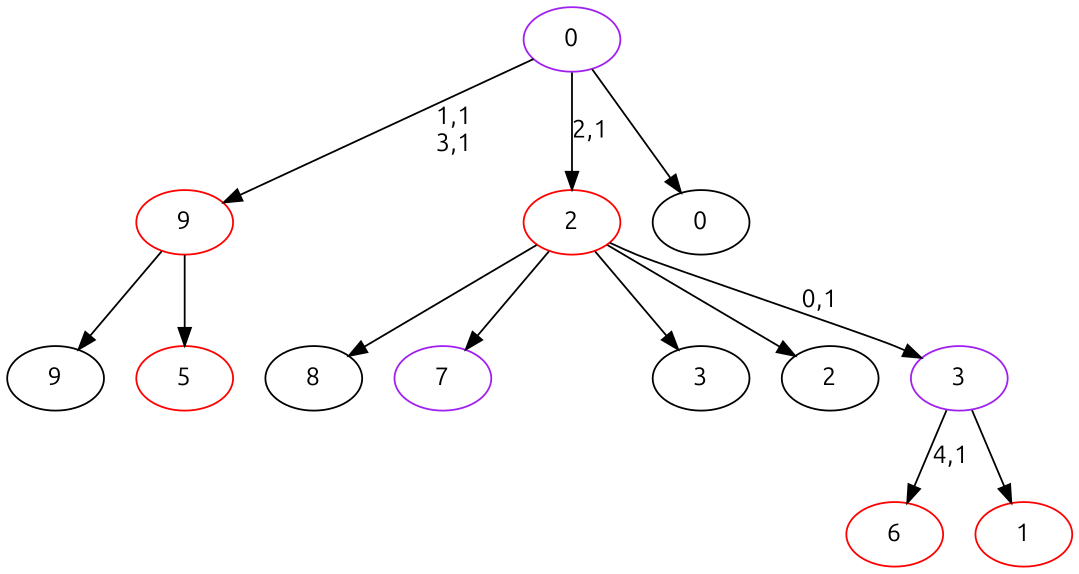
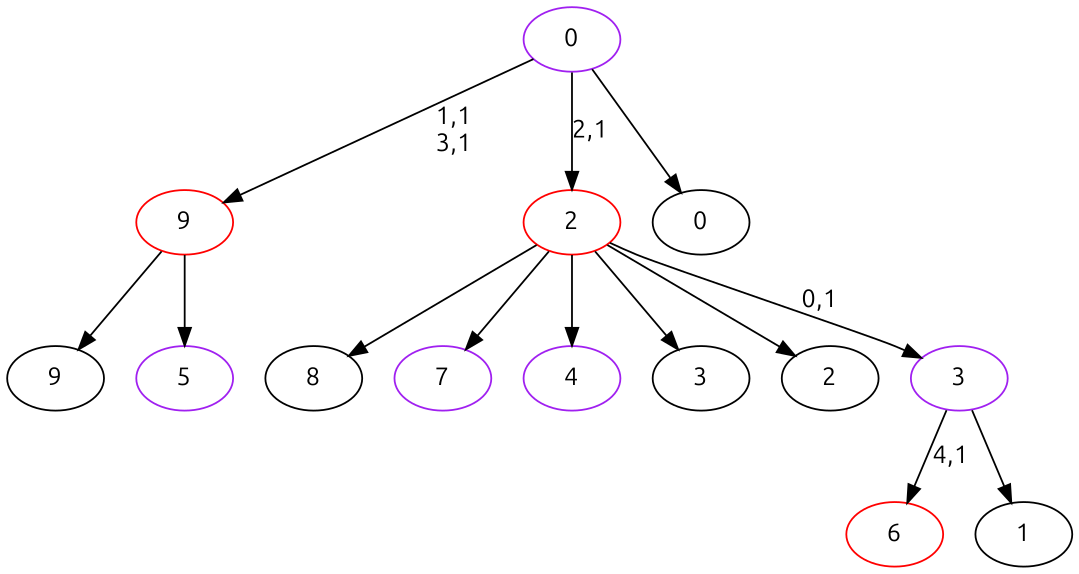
node "5": color red -> purple
node "4": added
node "1": color red -> black
